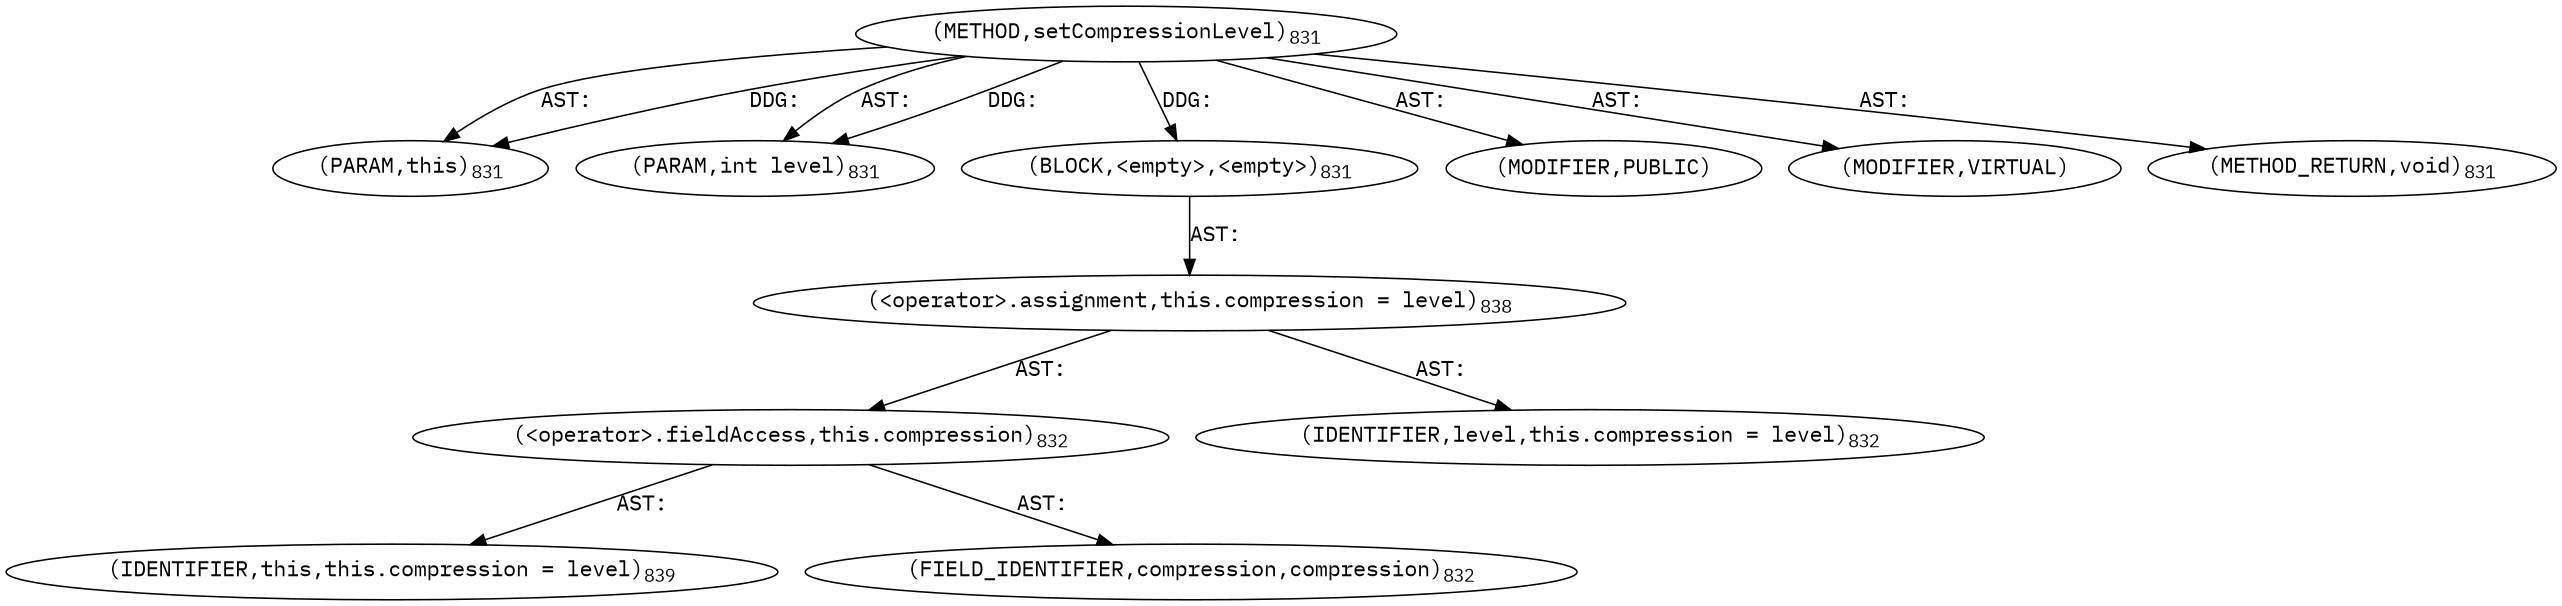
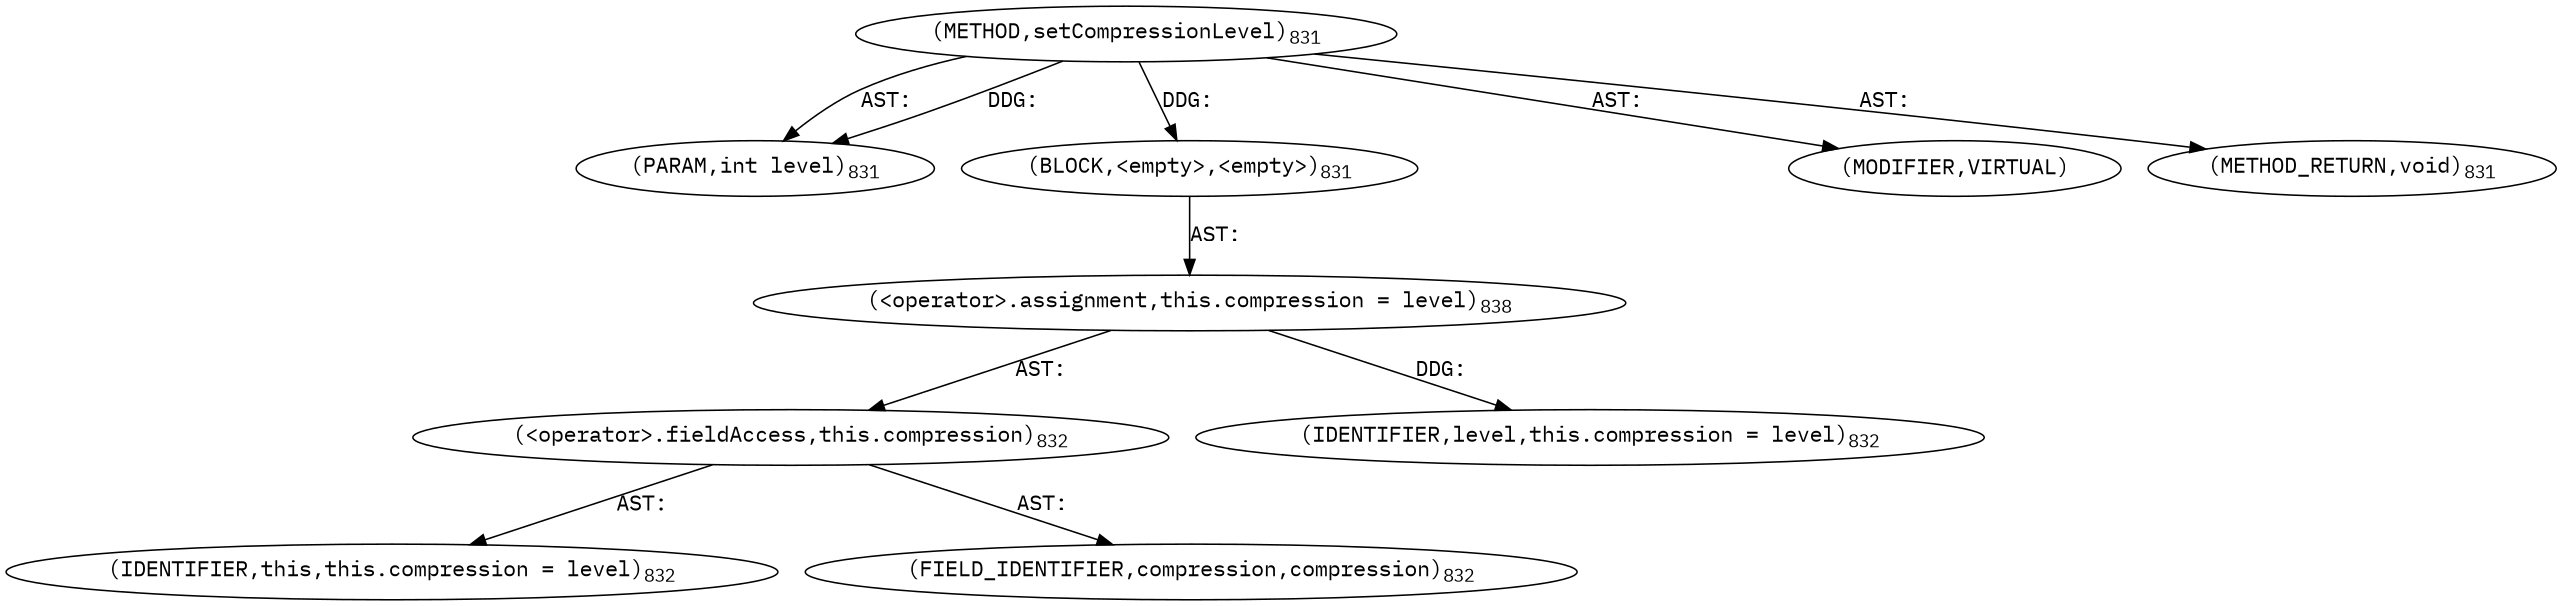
node "(PARAM,this)": removed
node "(MODIFIER,PUBLIC)": removed
edge "(<operator>.assignment,this.compression = level)" -> "(IDENTIFIER,level,this.compression = level)": label "AST: " -> "DDG: "
node "(IDENTIFIER,this,this.compression = level)": text "839" -> "832"
